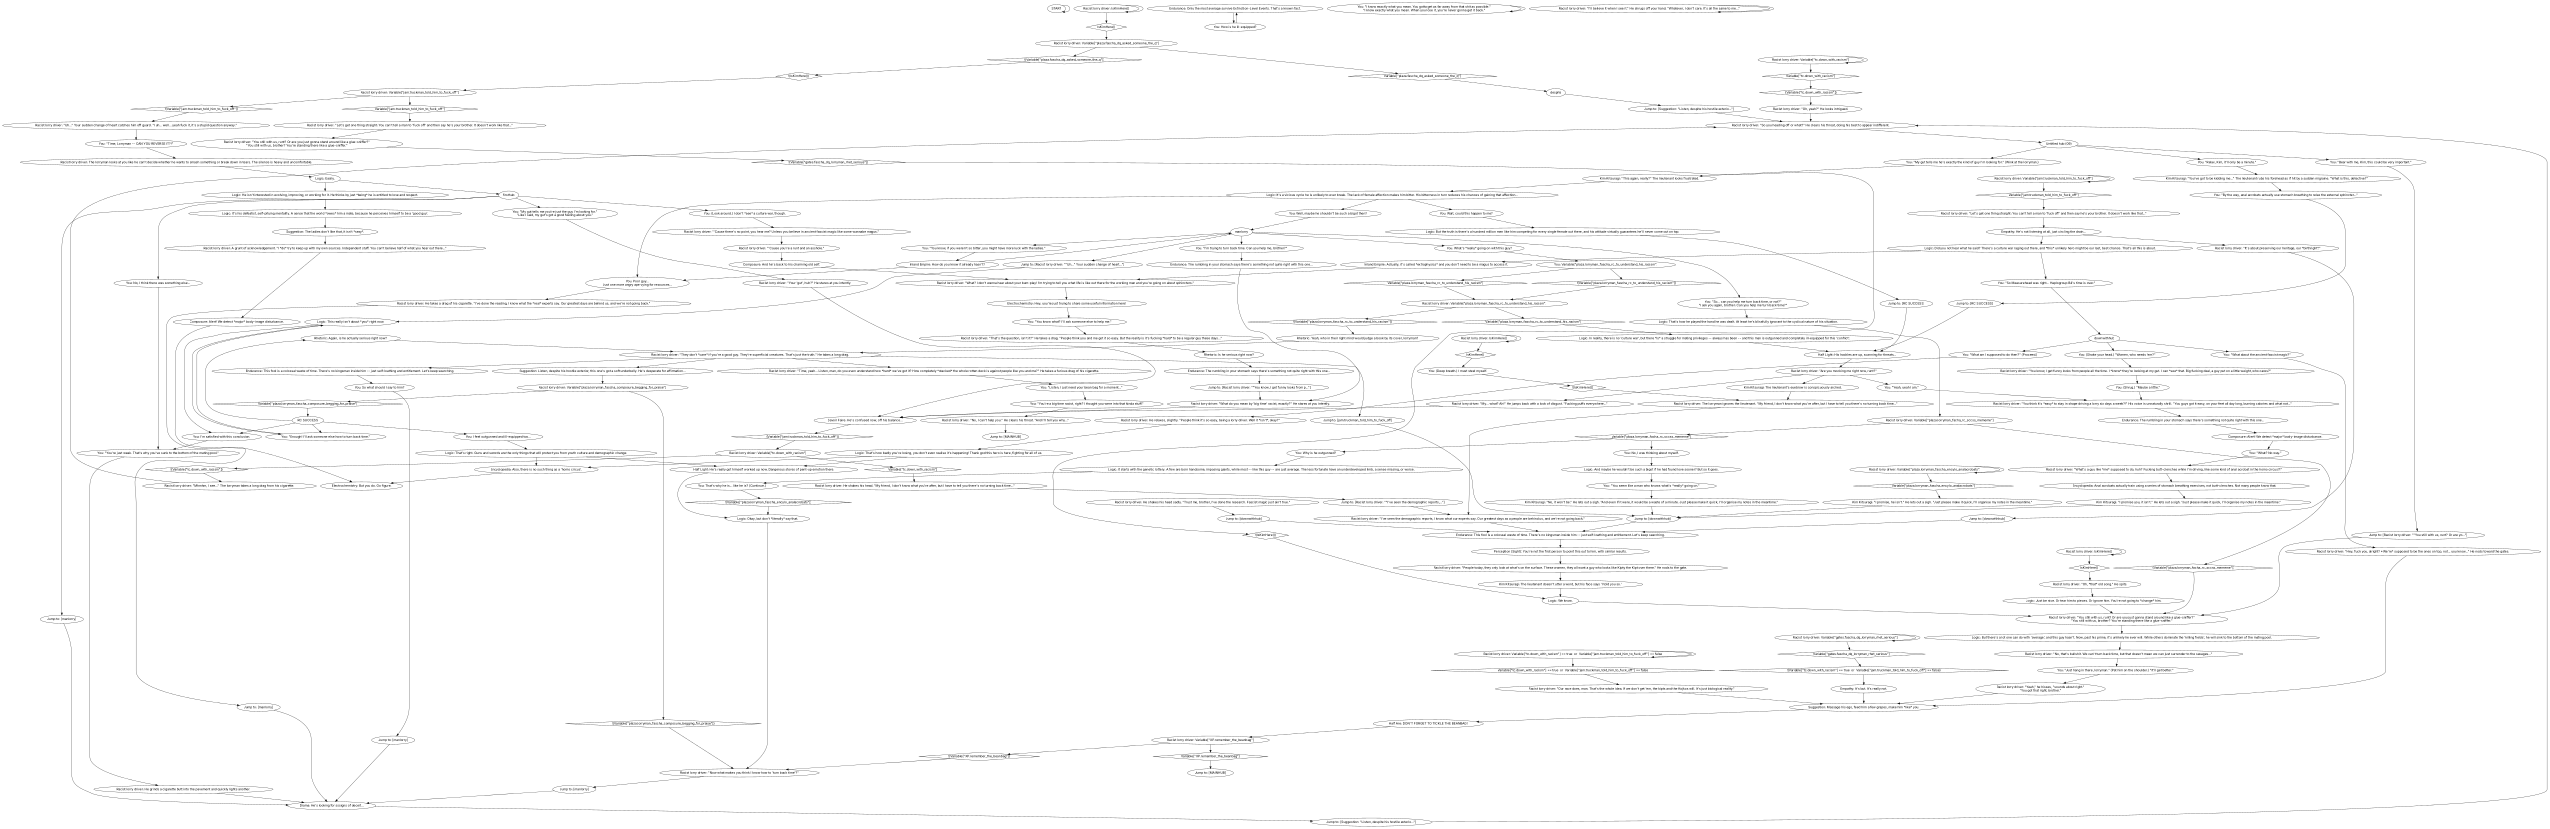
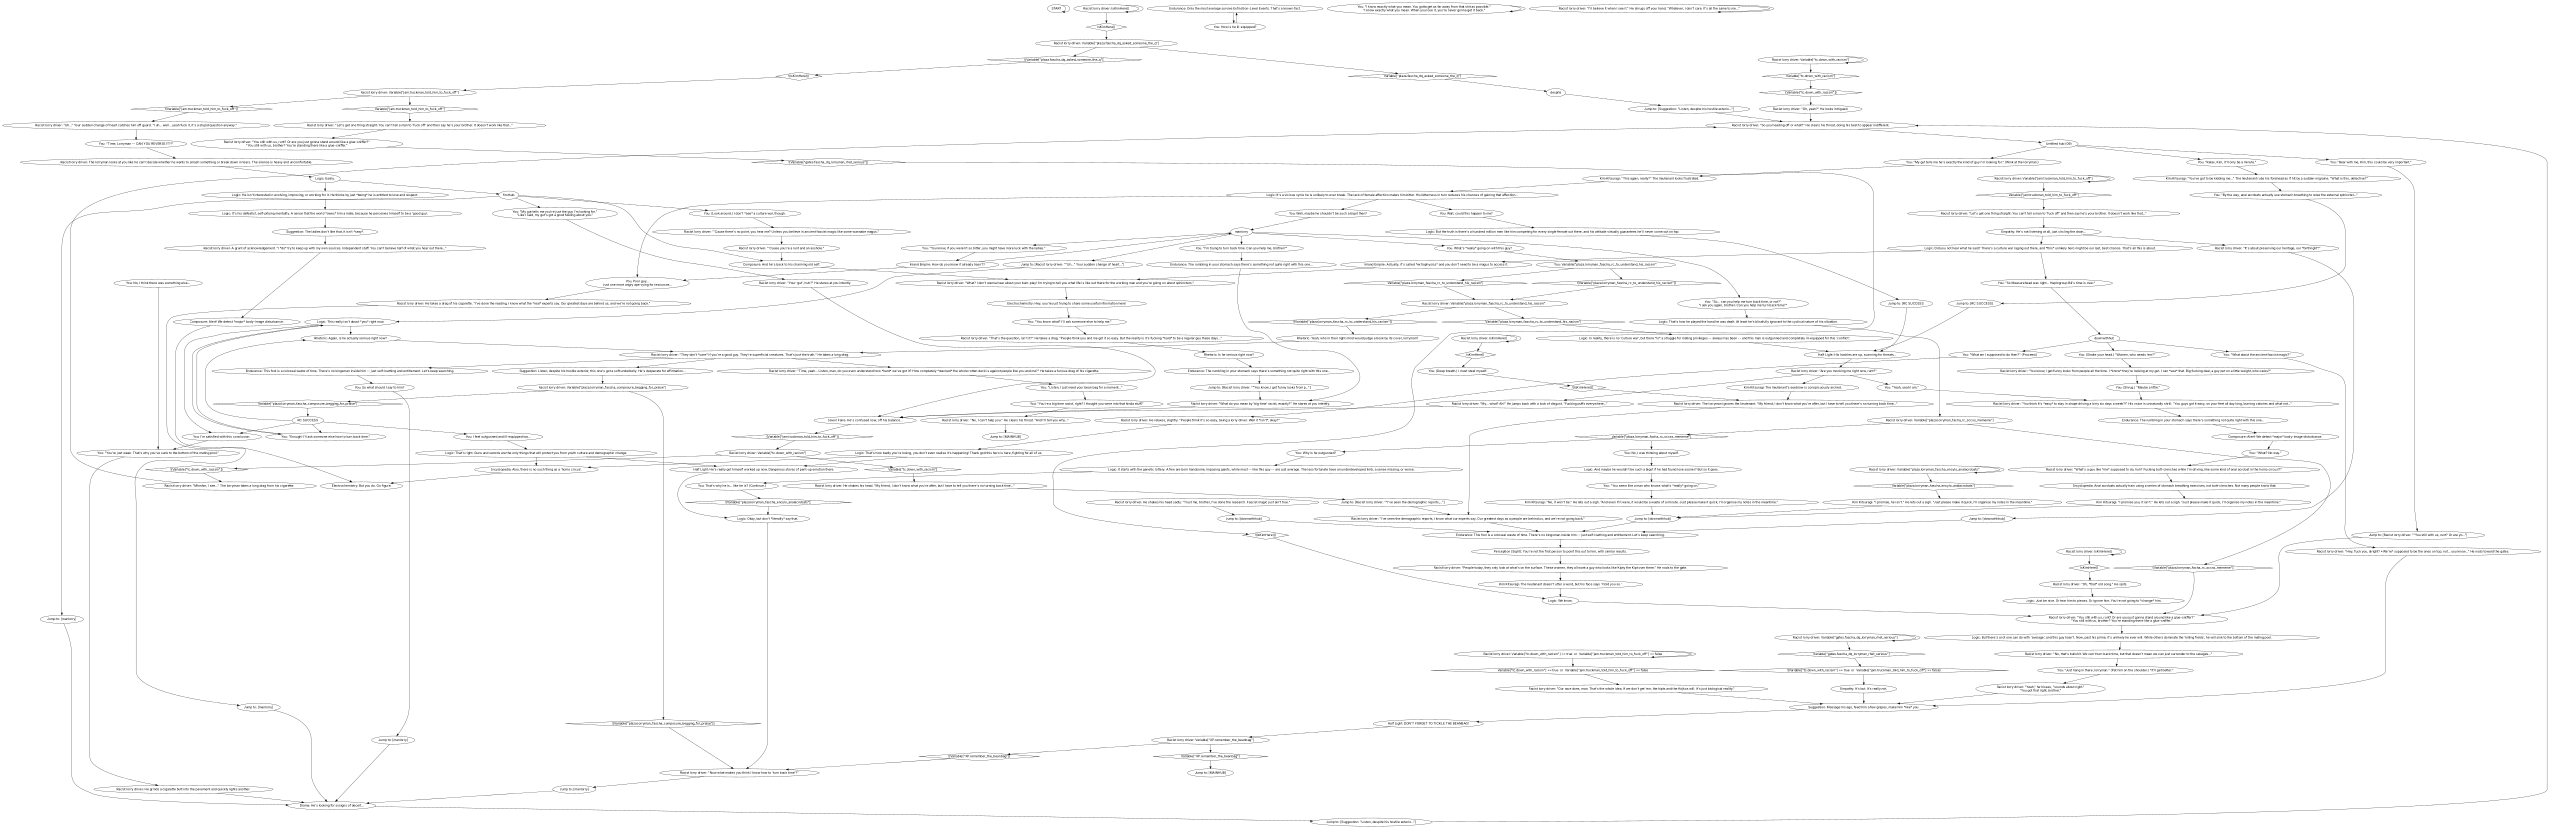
edge "firsthub" -> "You: No, I think there was something else...": now "firsthub" -> "Composure: And he's back to his charming old self."
edge "Logic: This really isn't about *you* right now." -> "Rhetoric: Again, is he actually serious right now?": added
node "Jump to: [jam.truckman_told_him_to_fuck_off]": removed
node "Half Are: DON'T FORGET TO TICKLE THE BEANBAG!": label "Half Are: DON'T FORGET TO TICKLE THE BEANBAG!" -> "Half Light: DON'T FORGET TO TICKLE THE BEANBAG!"
